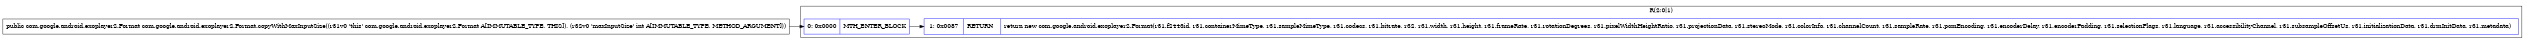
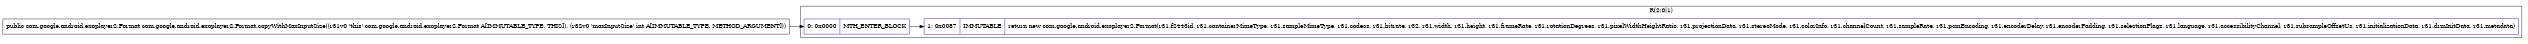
node "1: 0x0087": text "RETURN" -> "IMMUTABLE"
